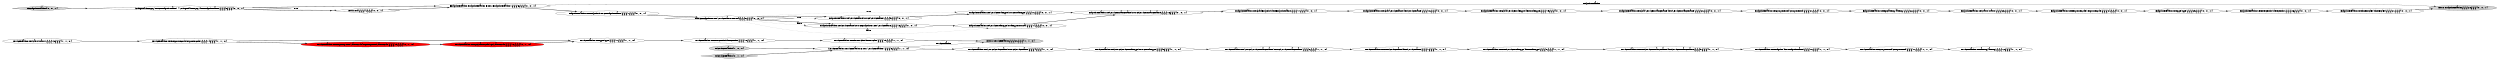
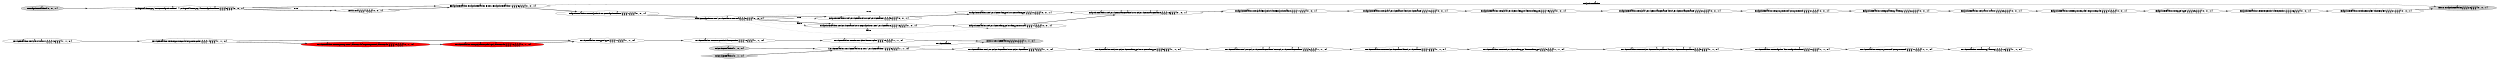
node "toEndpointRelation['0', '0', '1']": shape diamond -> ellipse
